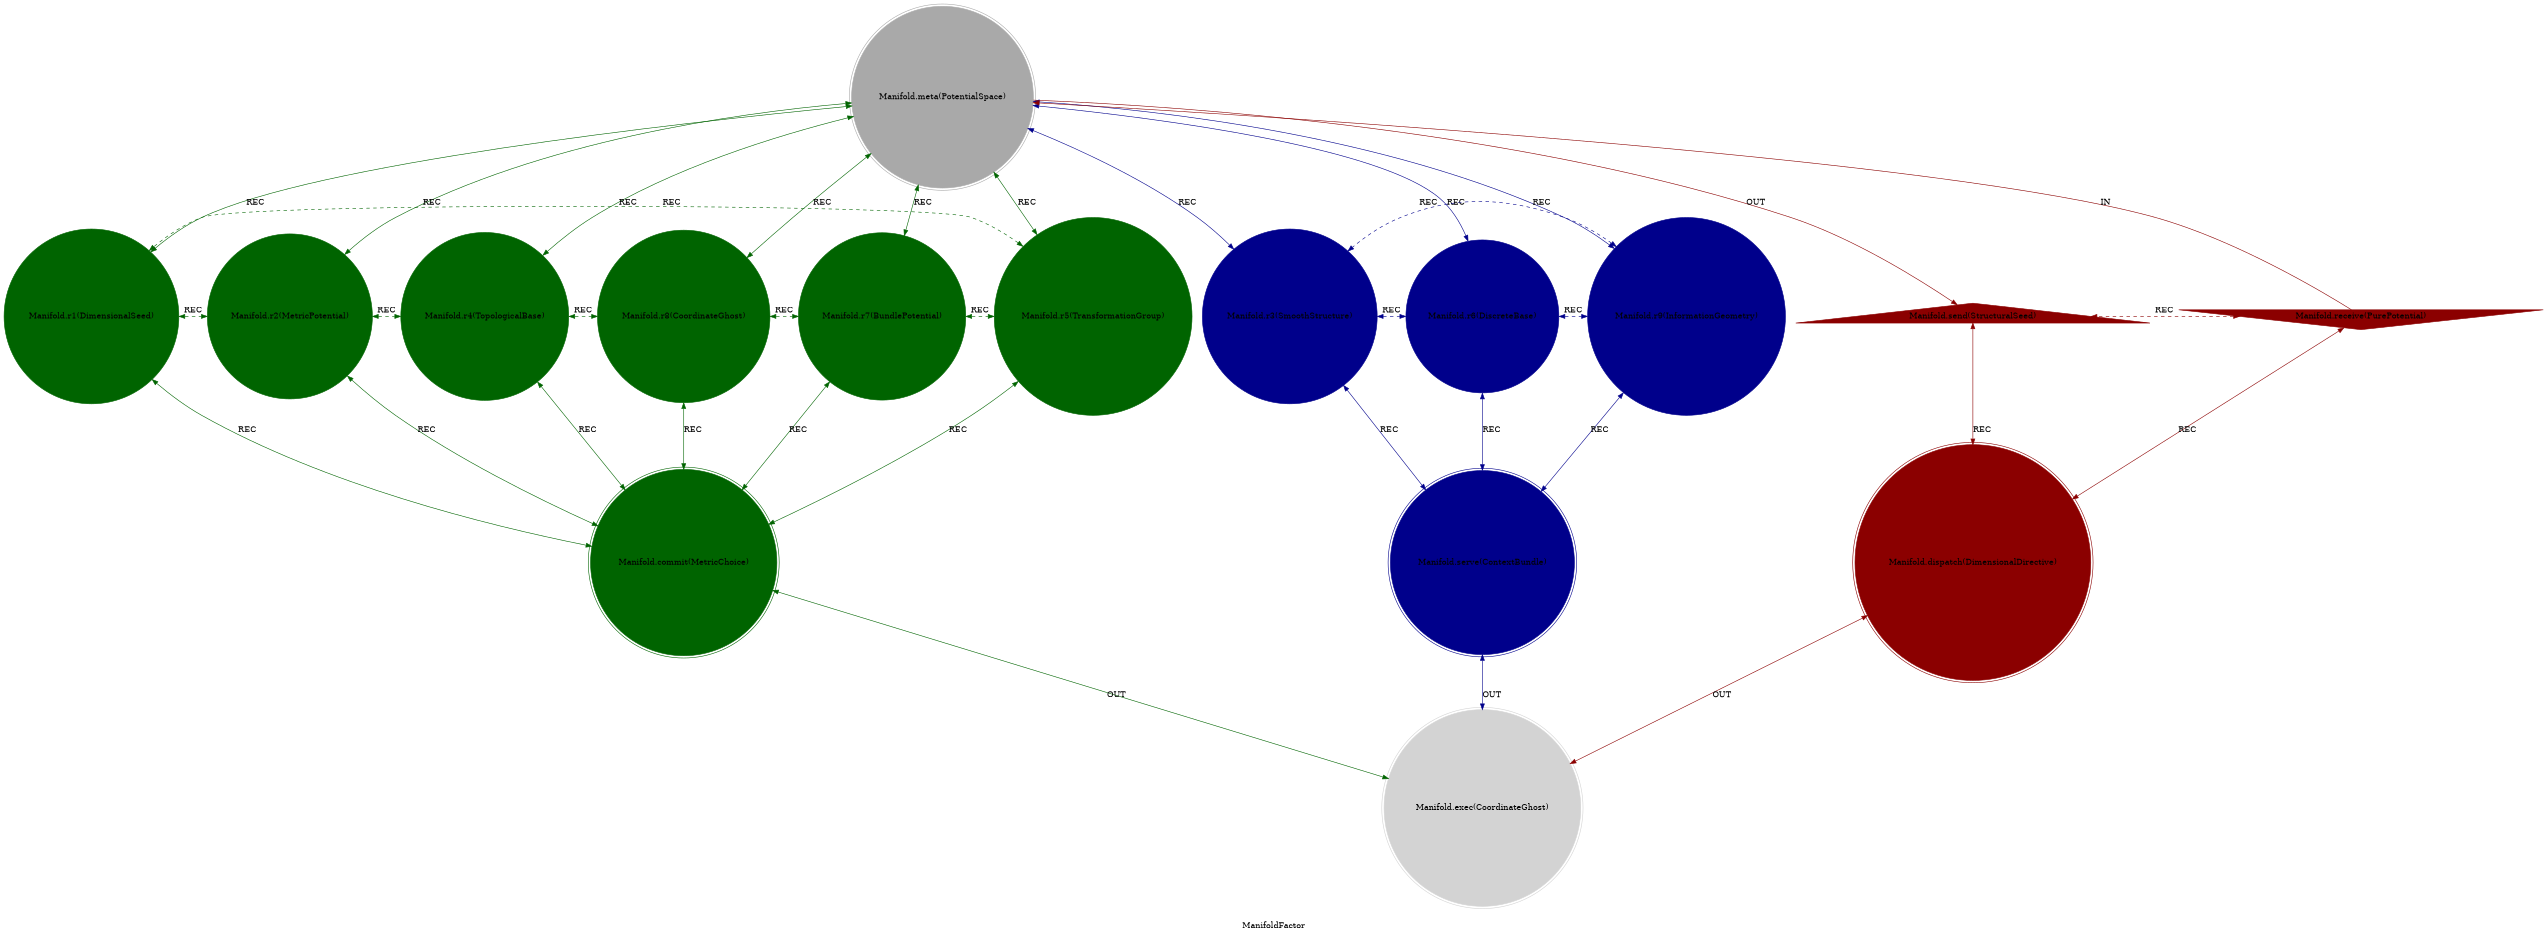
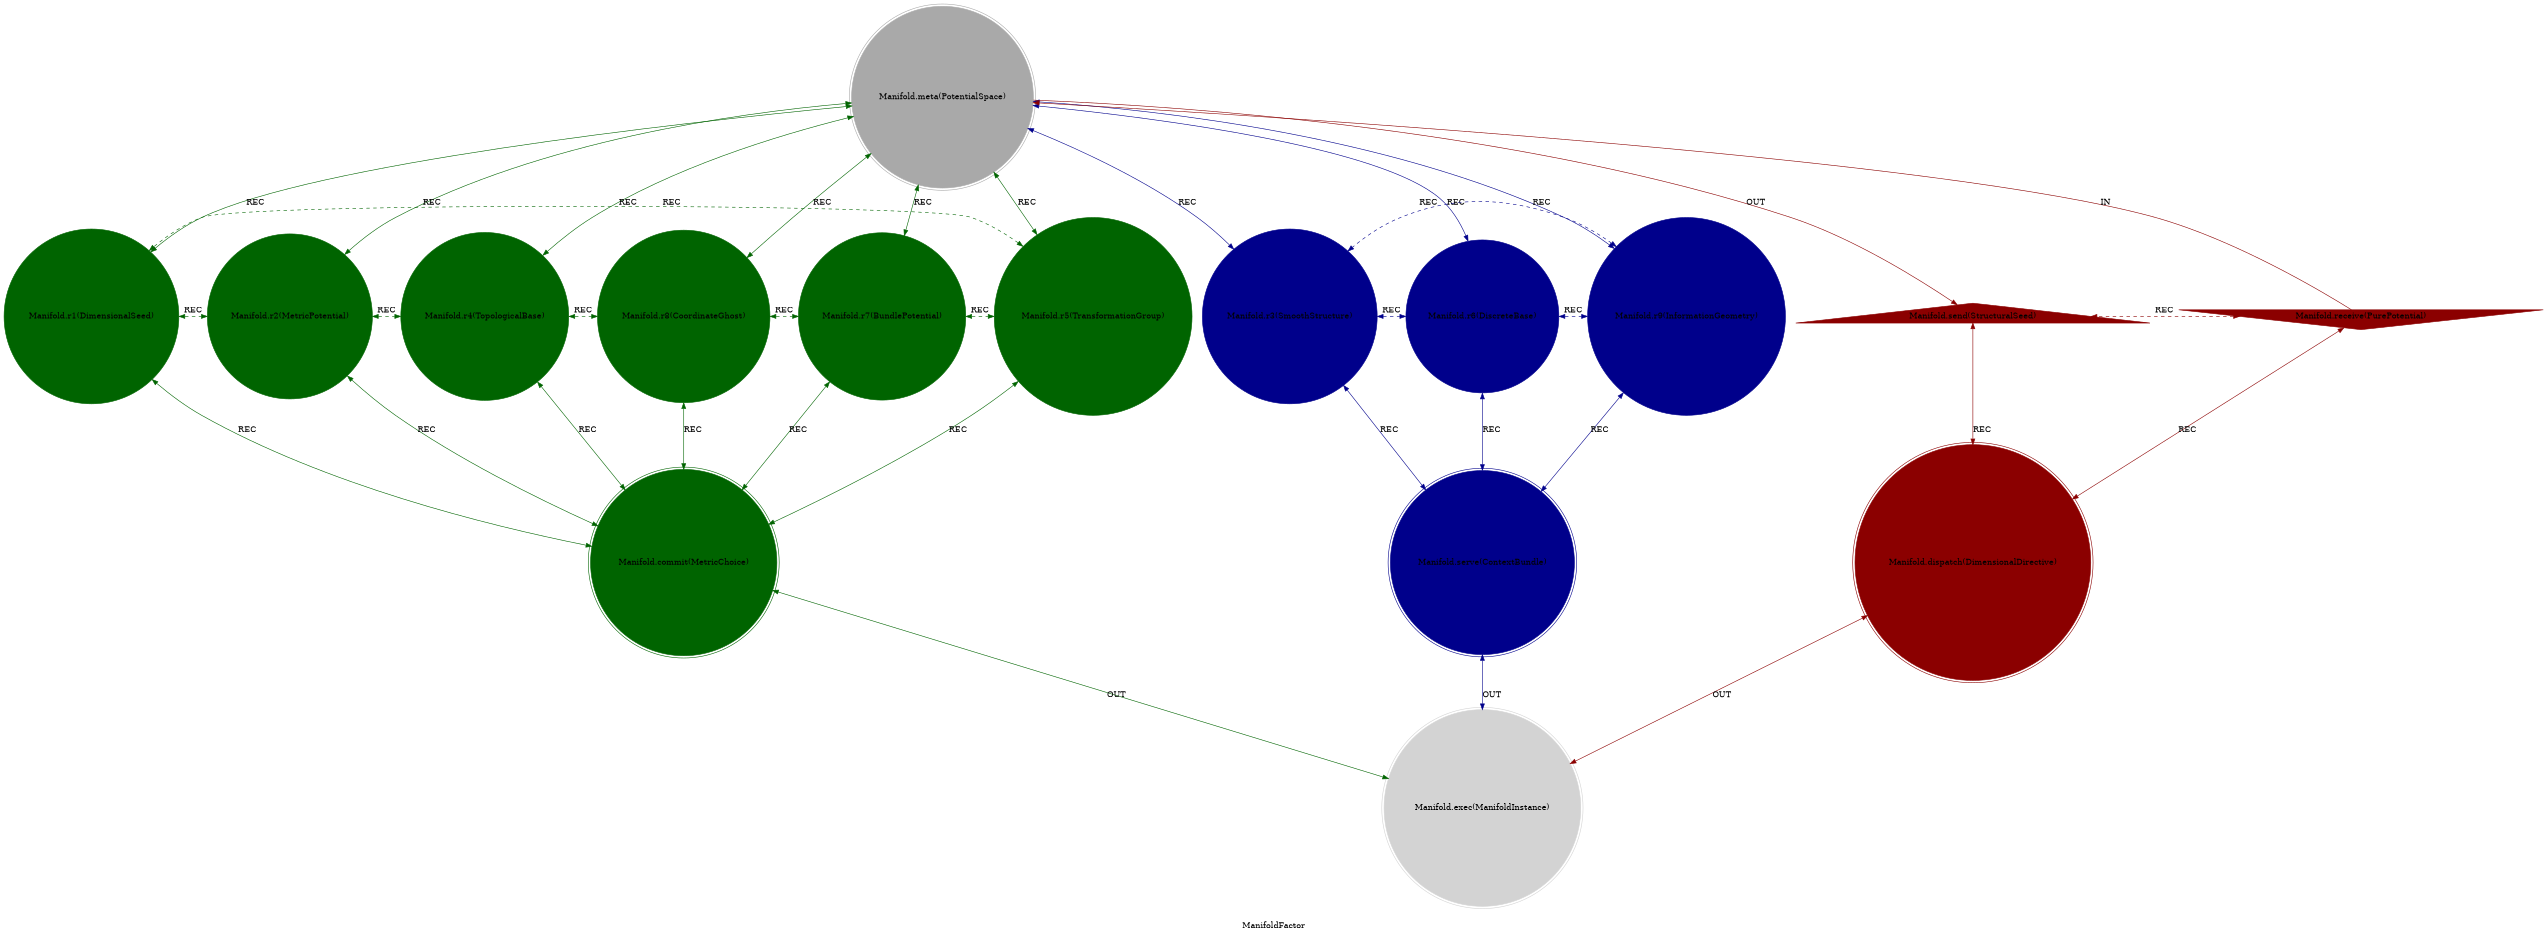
node "Manifold.exec(CoordinateGhost)": label "Manifold.exec(CoordinateGhost)" -> "Manifold.exec(ManifoldInstance)"
